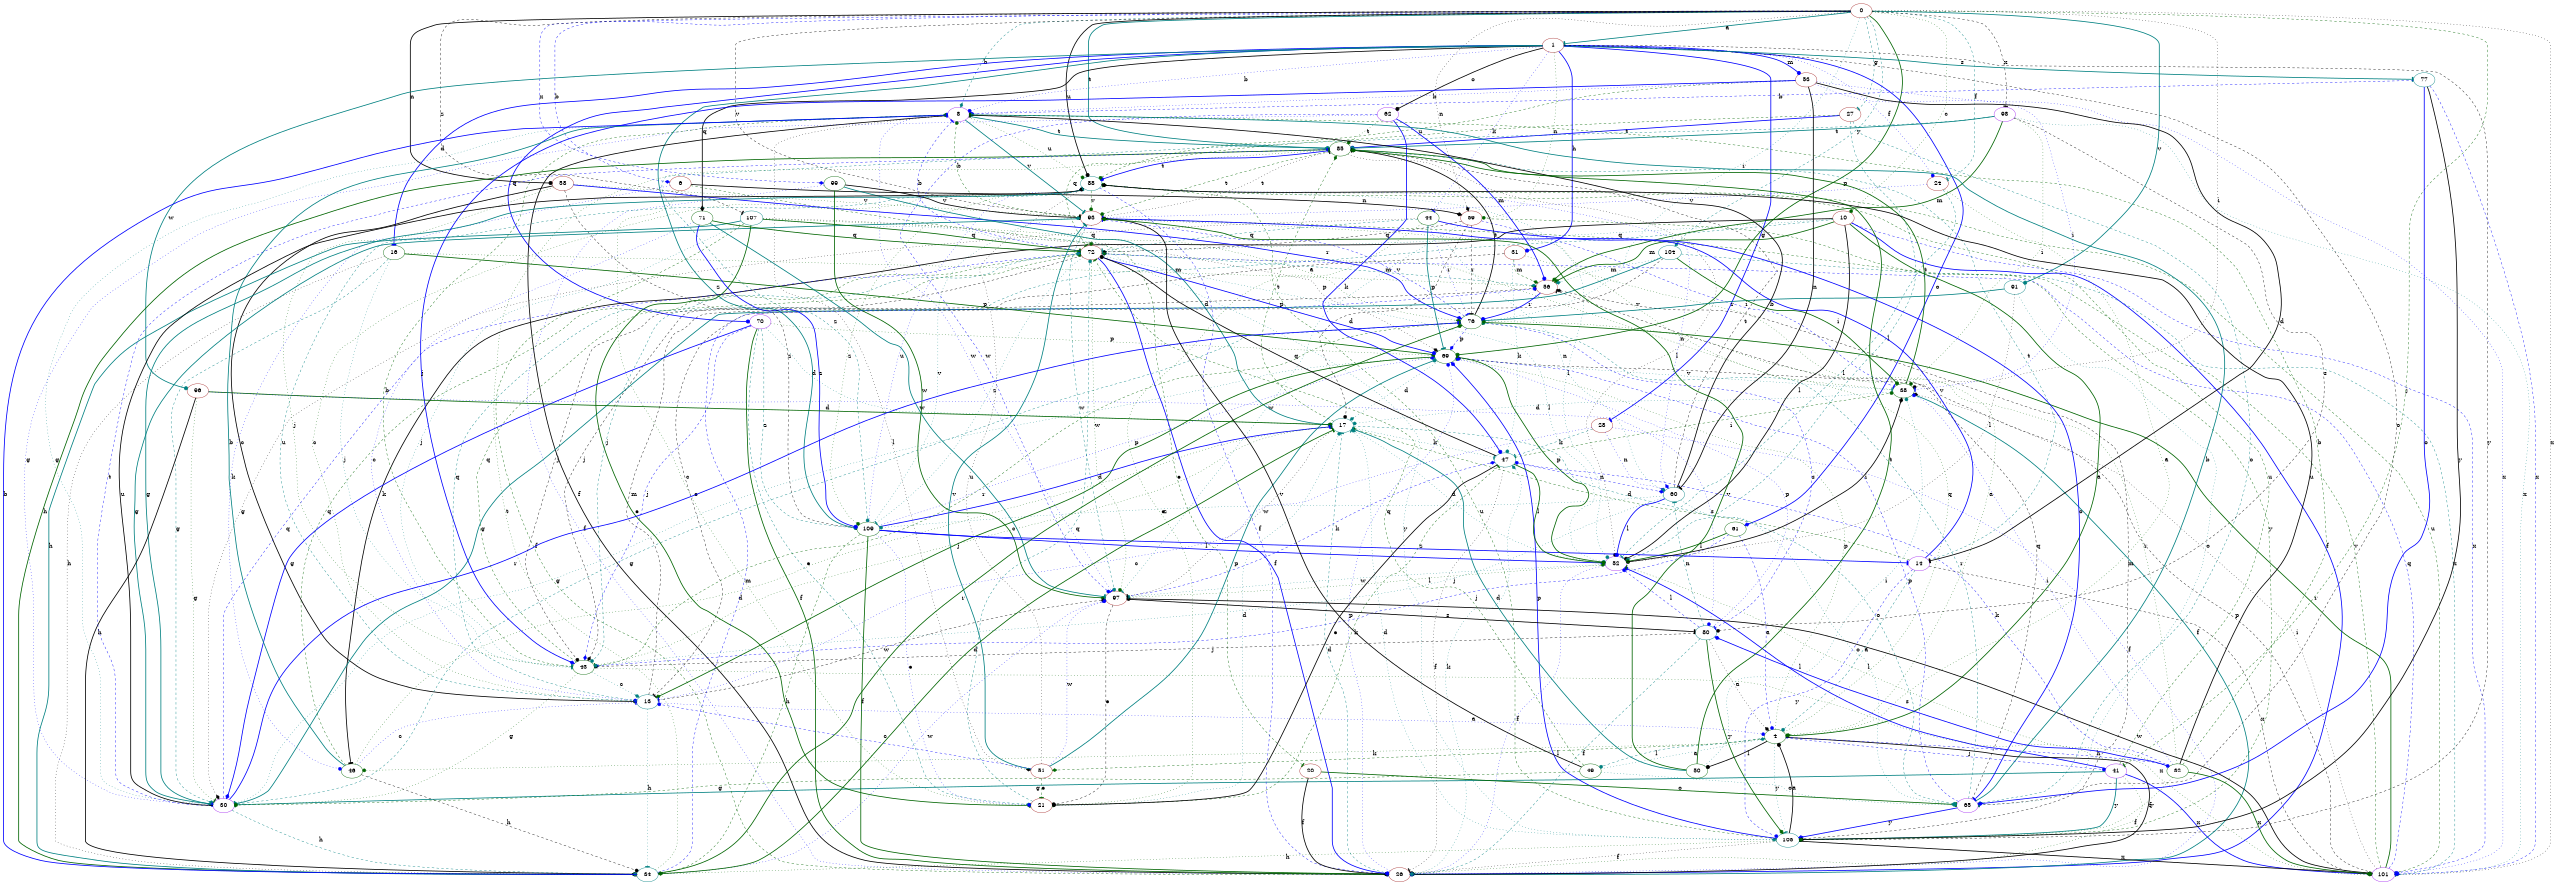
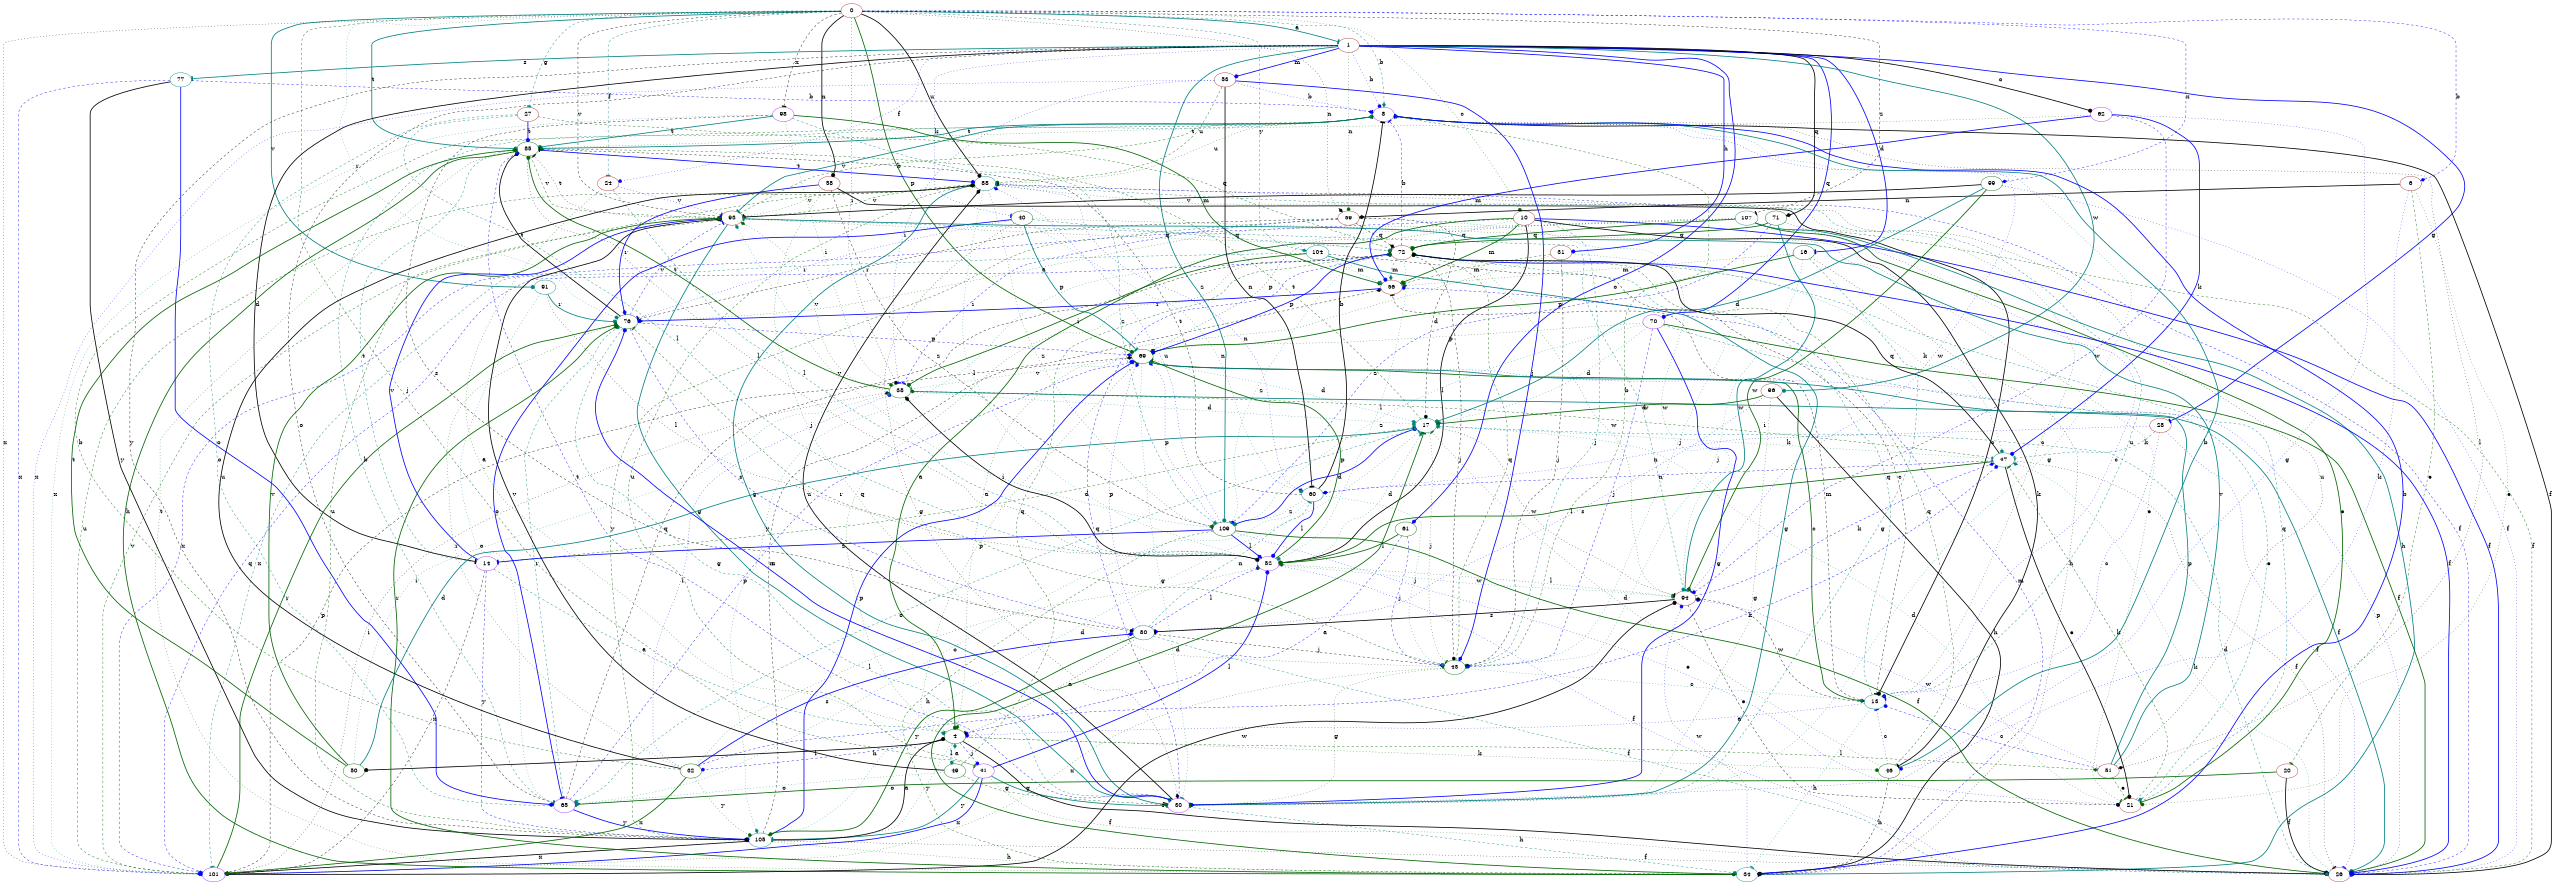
edge "65" -> "8": style bold -> dashed
edge "85" -> "93": label "t" -> "v"
node "44": label "44" -> "40"
edge "53" -> "14": now "1" -> "14"
edge "71" -> "109": style bold -> dashed
edge "65" -> "56": now "65" -> "72"
edge "70" -> "109": style dashed -> dotted
node "97": label "97" -> "94"
edge "80" -> "4": arrowhead diamond -> tee
